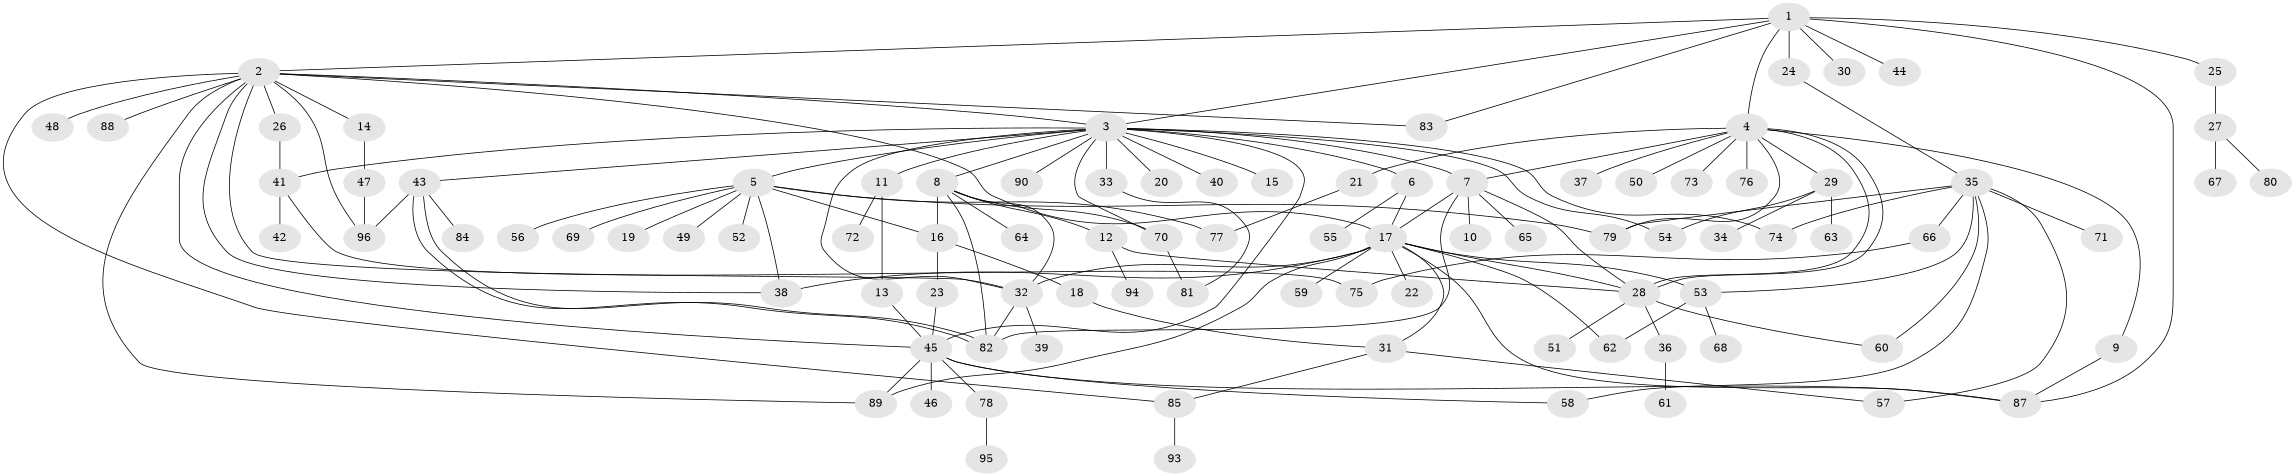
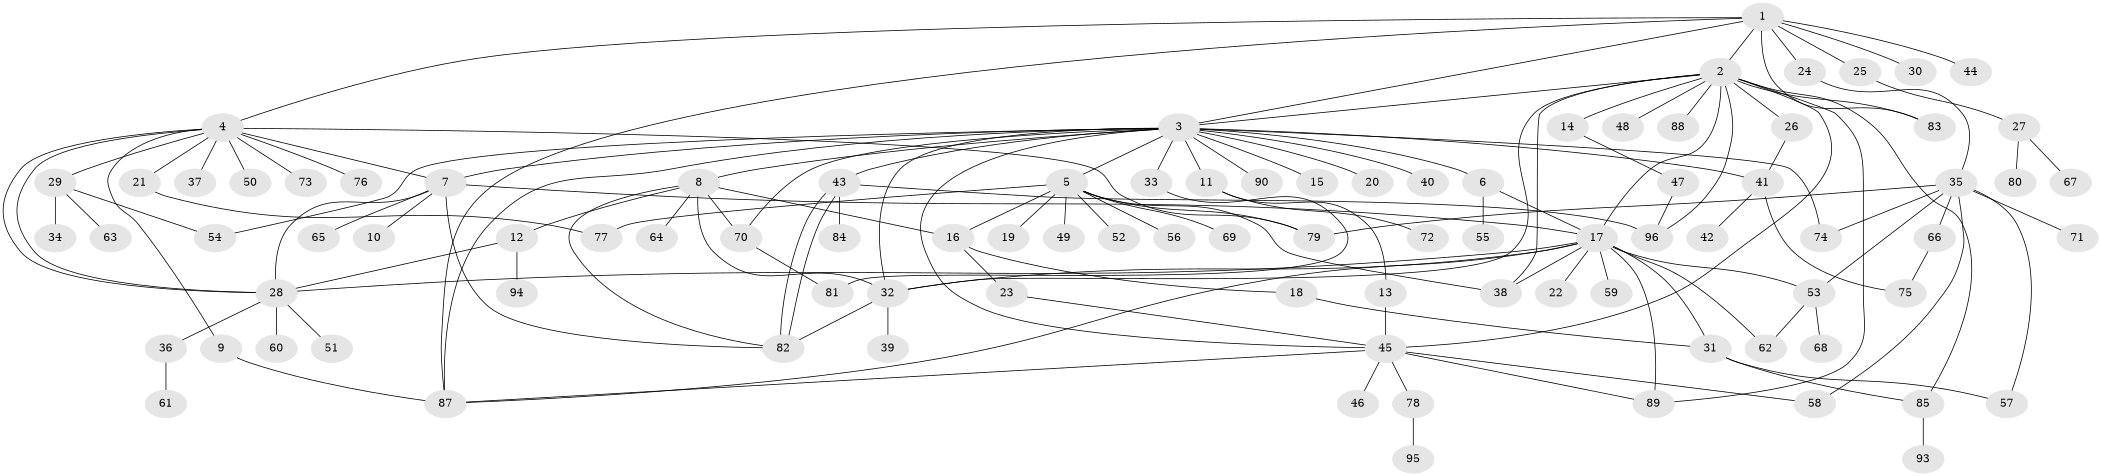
edge "3" -- "87": added
edge "35" -- "60": removed
